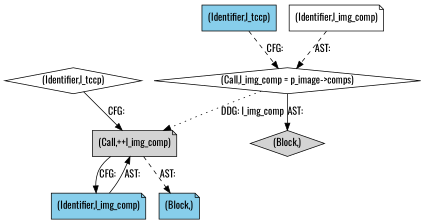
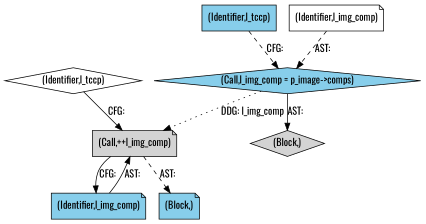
node "(Call,l_img_comp = p_image->comps)": fillcolor white -> skyblue
